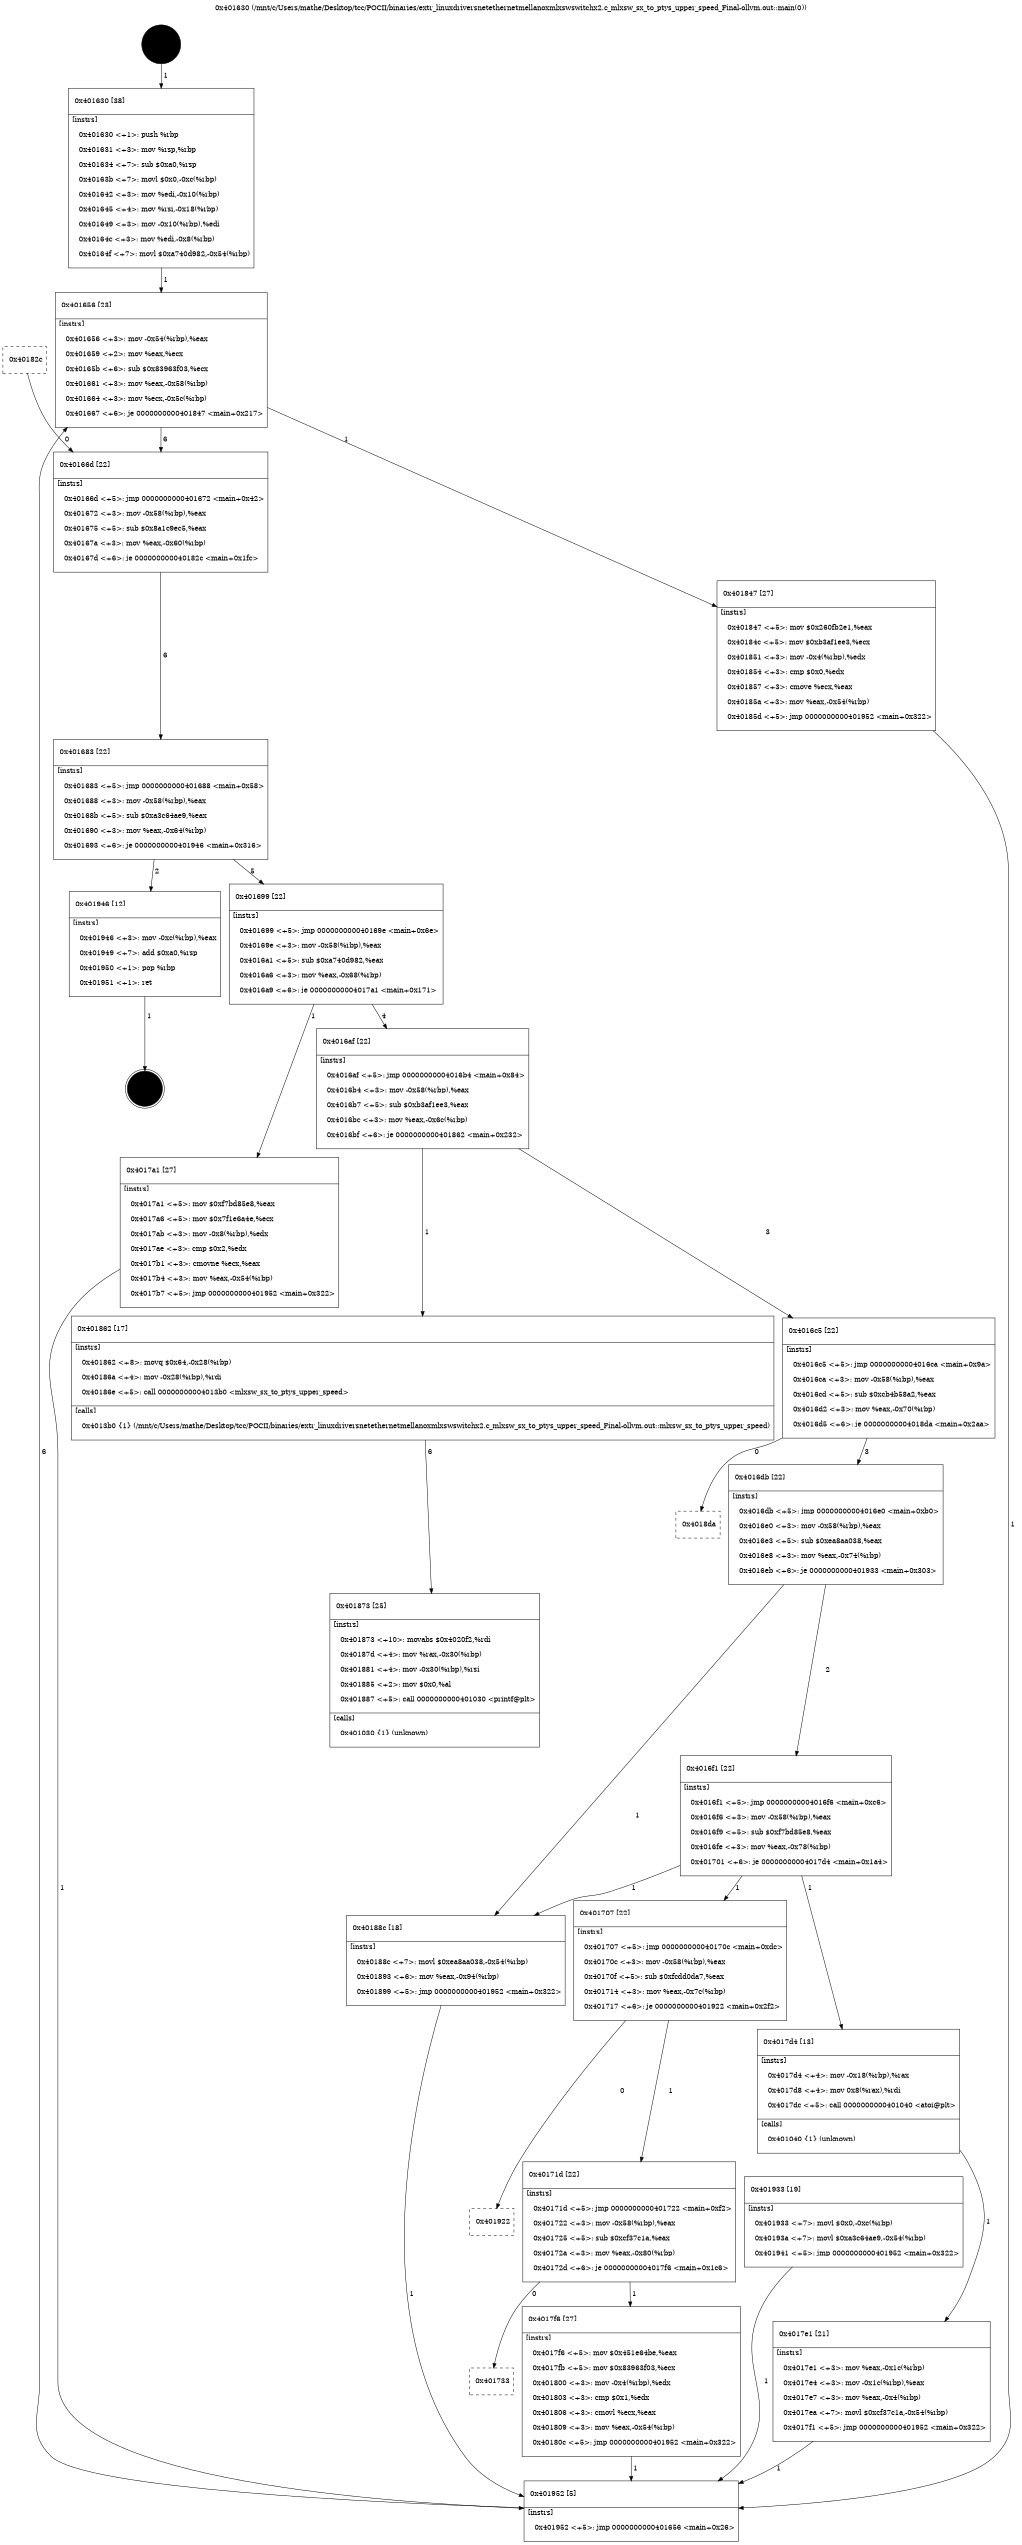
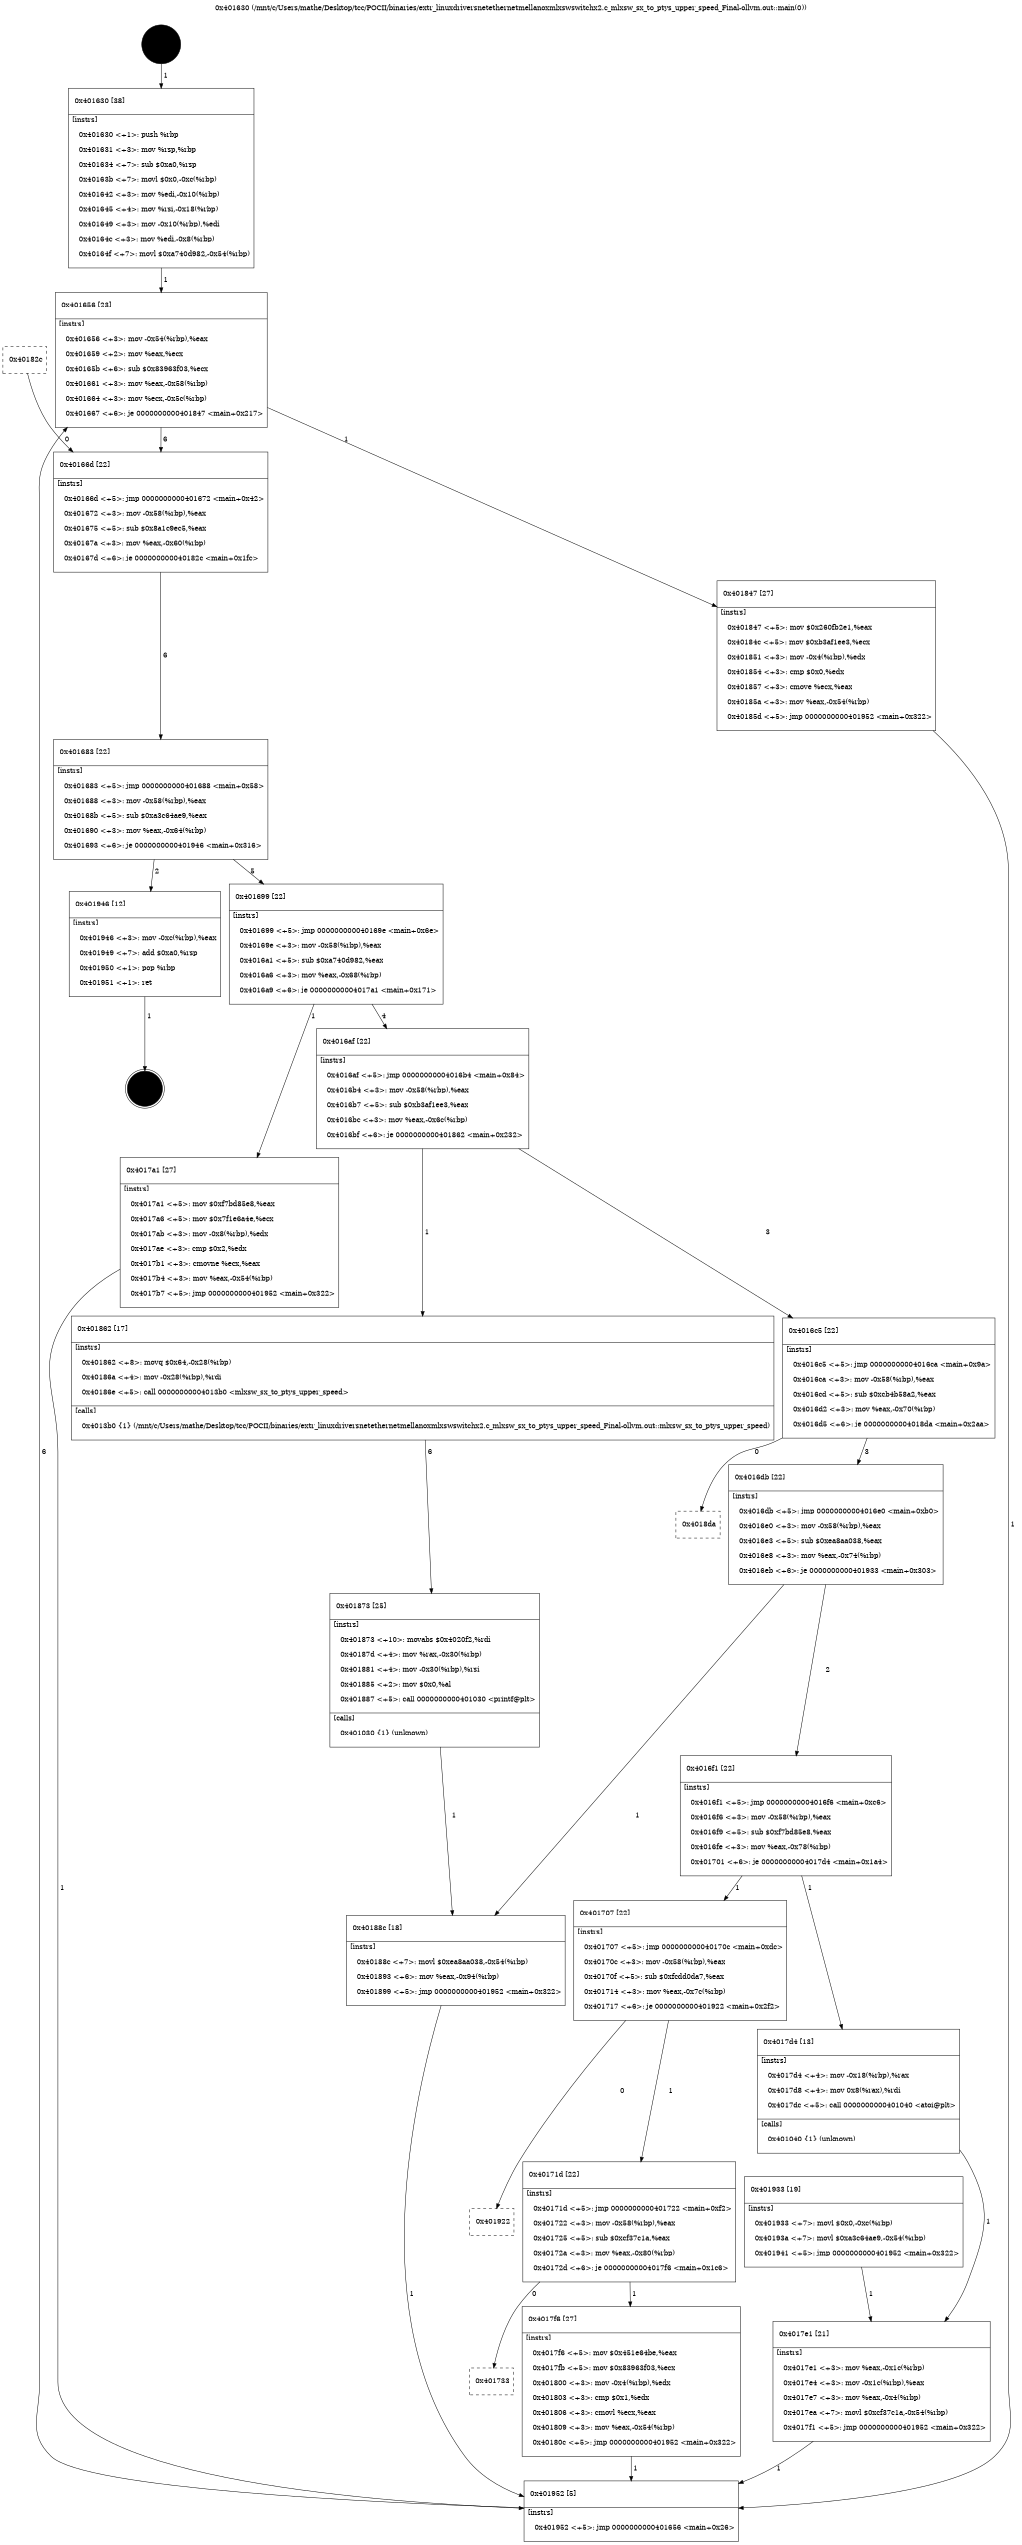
edge "0x4016f1 [22]" -> "0x40188c [18]": now "0x401873 [25]" -> "0x40188c [18]"
edge "0x401933 [19]" -> "0x401952 [5]": now "0x401933 [19]" -> "0x4017e1 [21]"
